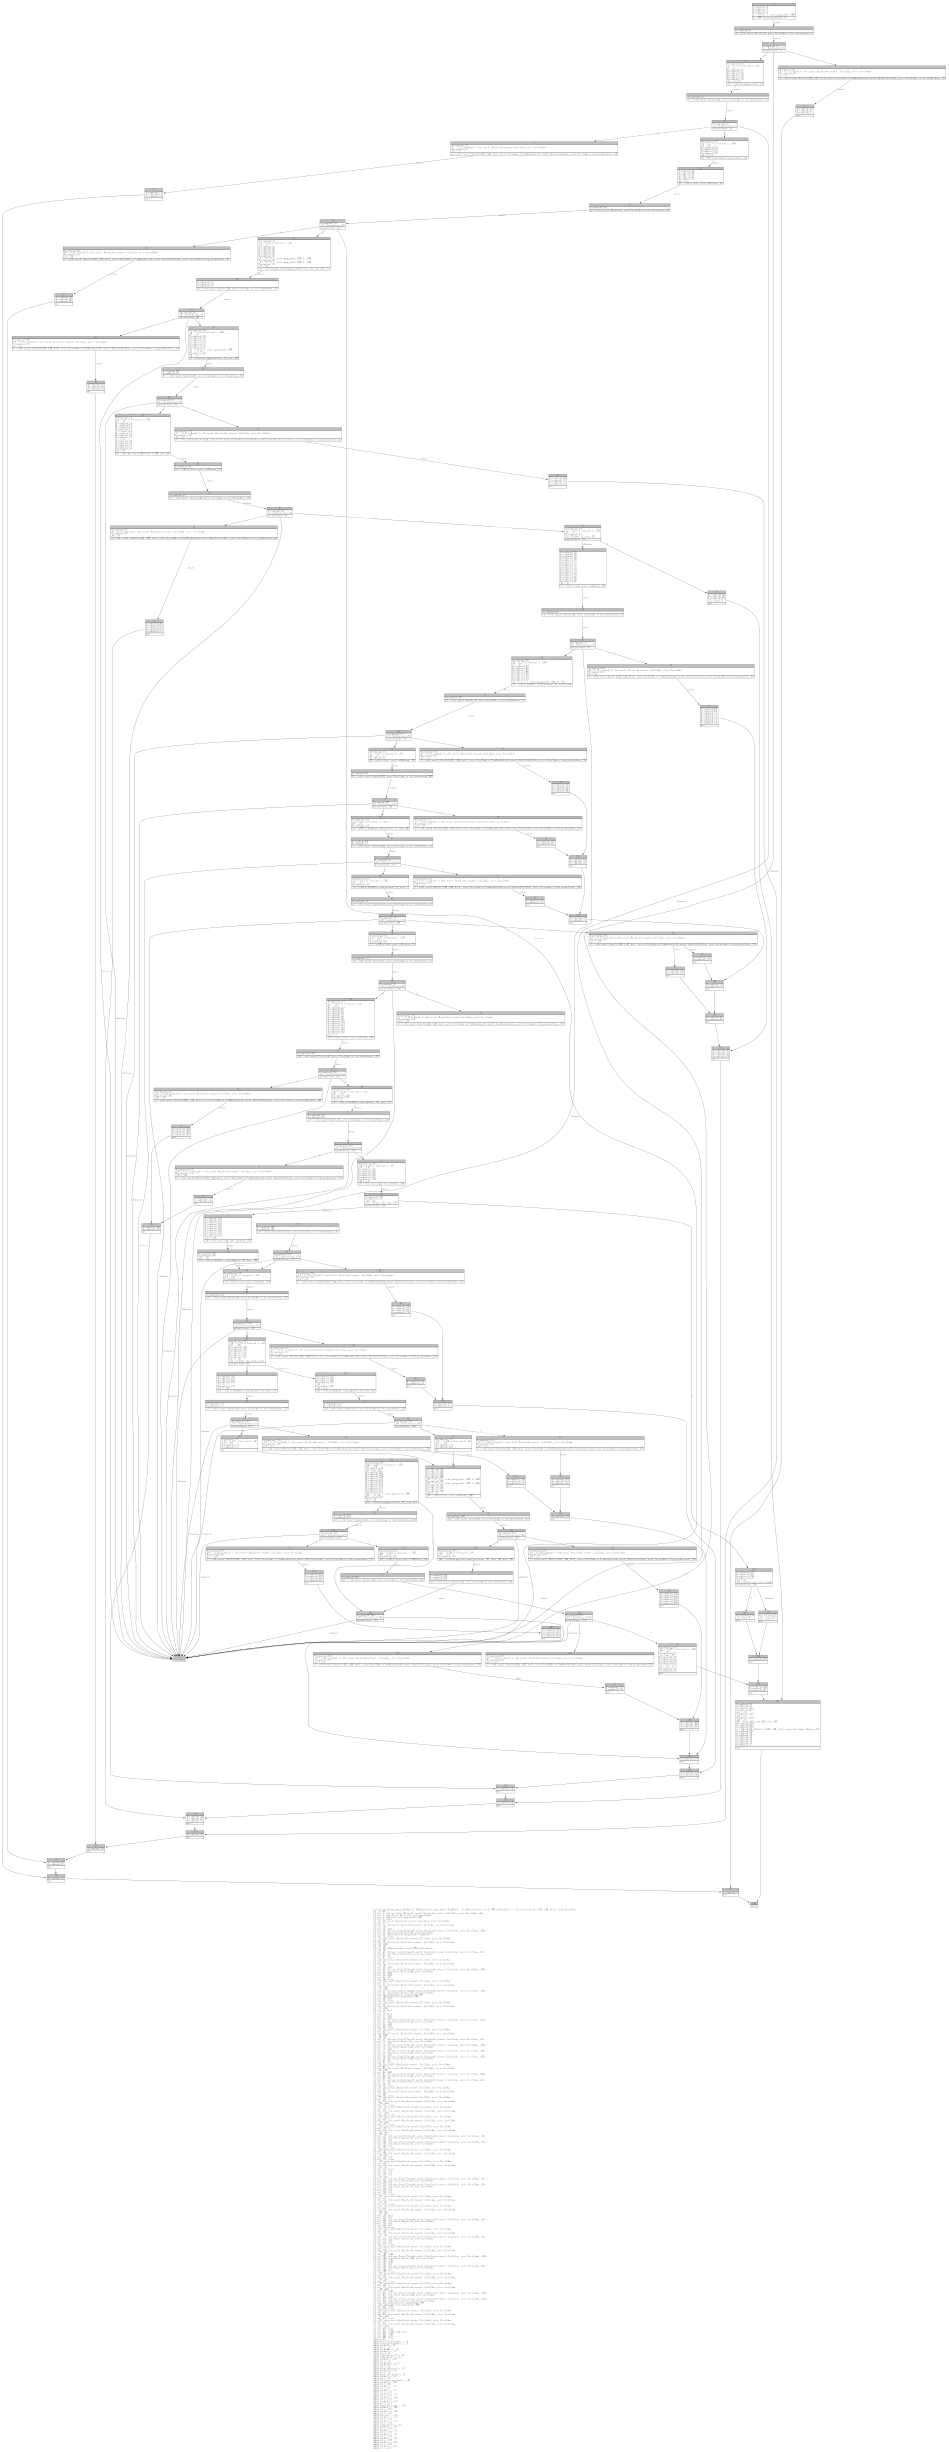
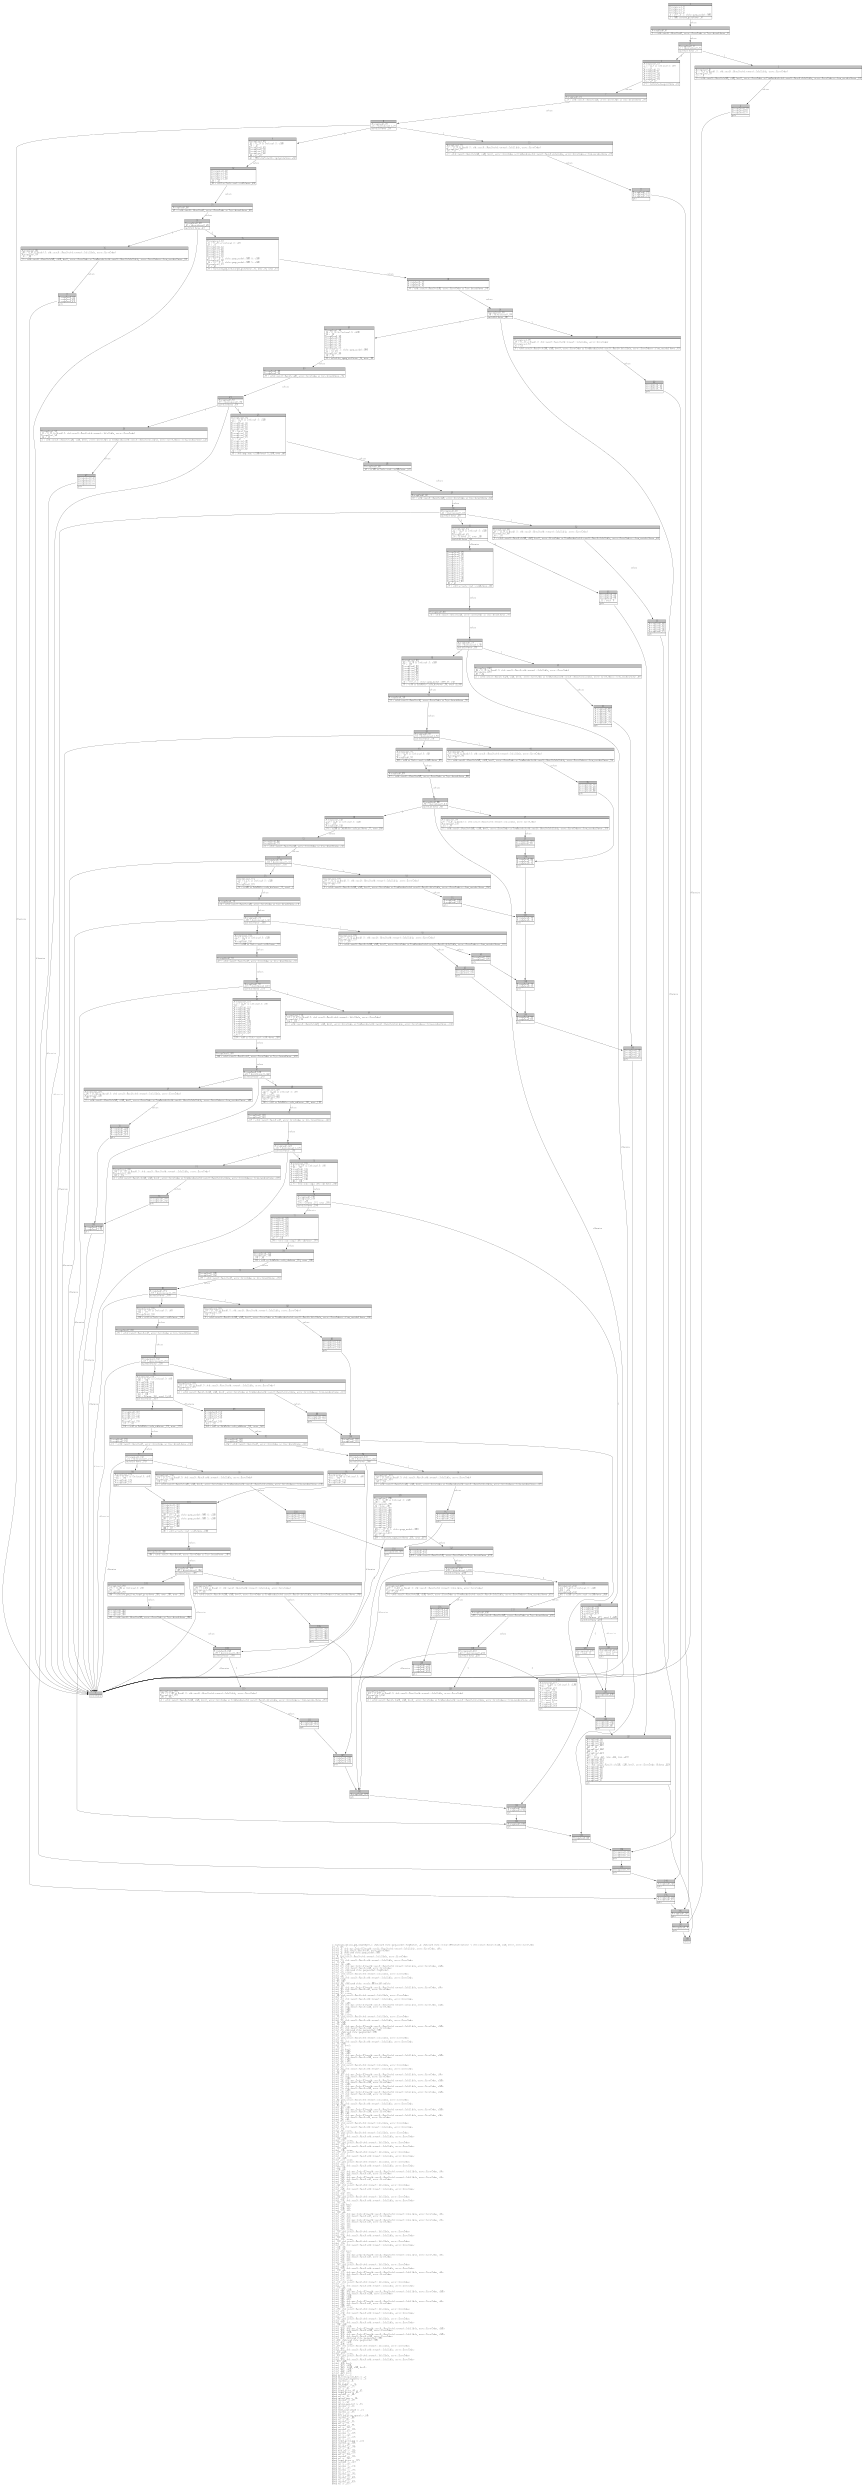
edge "78" -> "81": now "78" -> "79"
